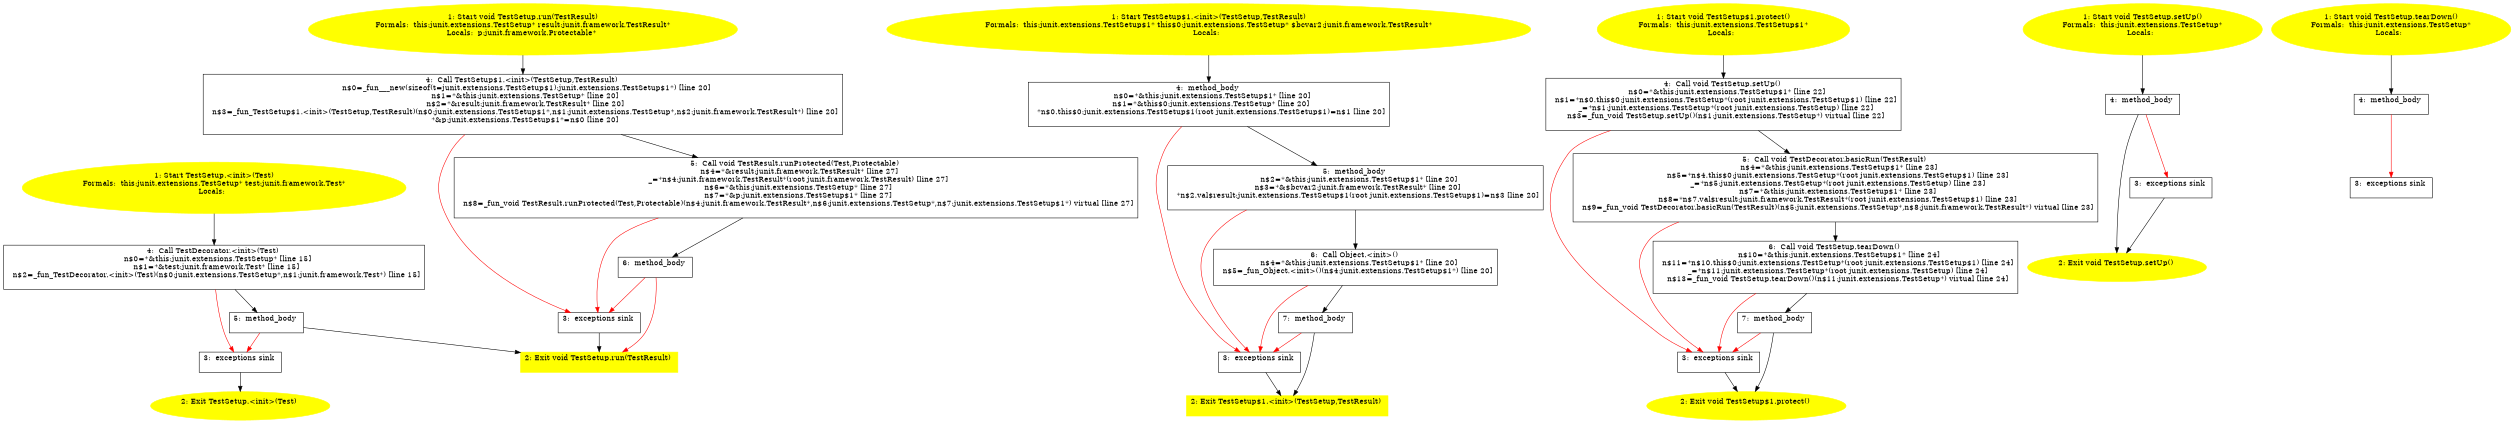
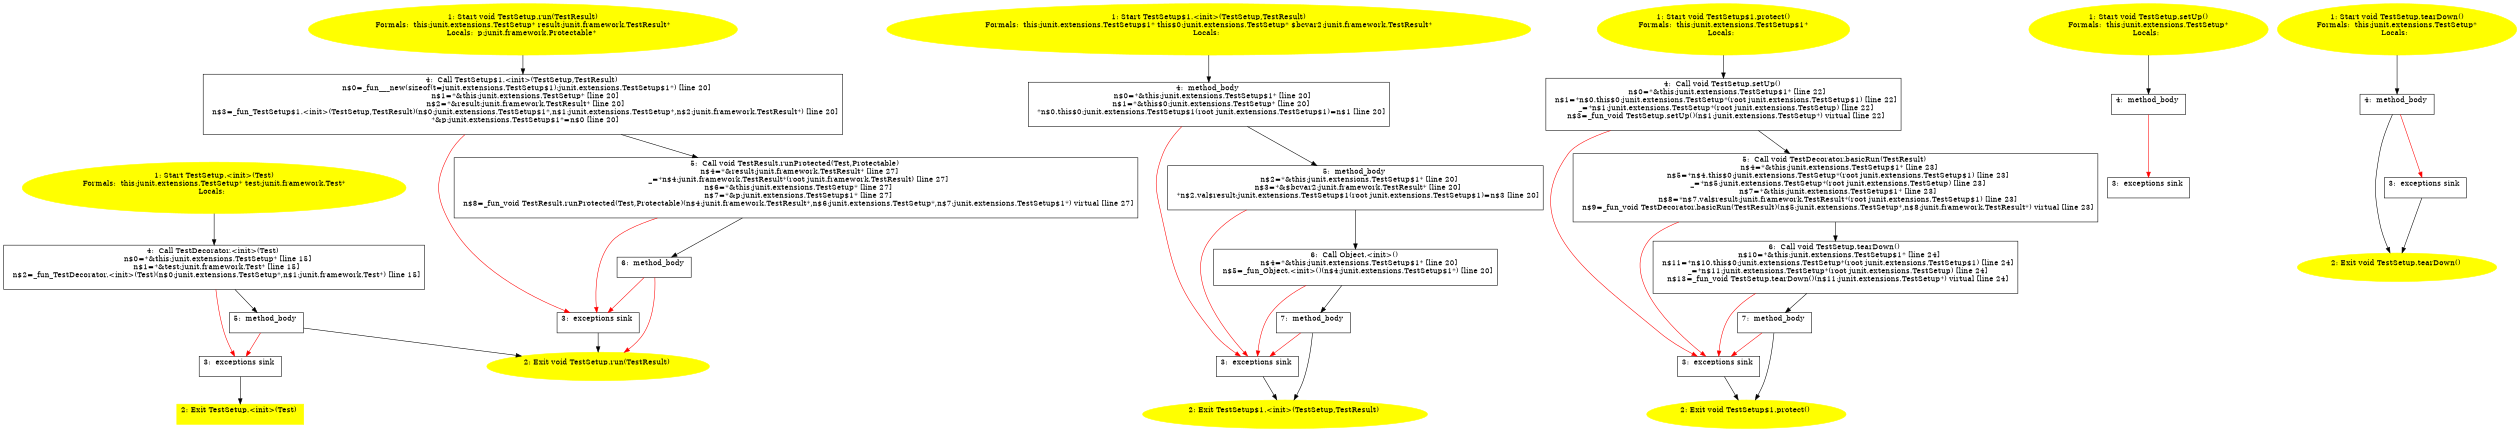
node "2: Exit void TestSetup.setUp()": removed
node "2: Exit void TestSetup.tearDown()": added
node "2: Exit void TestSetup.run(TestResult)": shape box -> ellipse
node "2: Exit TestSetup.<init>(Test)": shape ellipse -> box
node "2: Exit TestSetup$1.<init>(TestSetup,TestResult)": shape box -> ellipse
